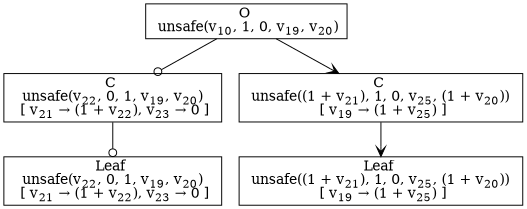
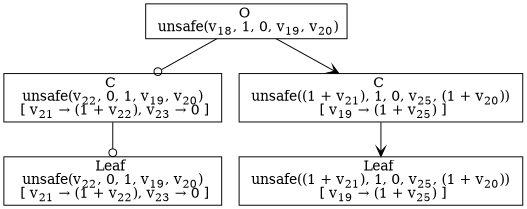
node "O": text "10" -> "18"
